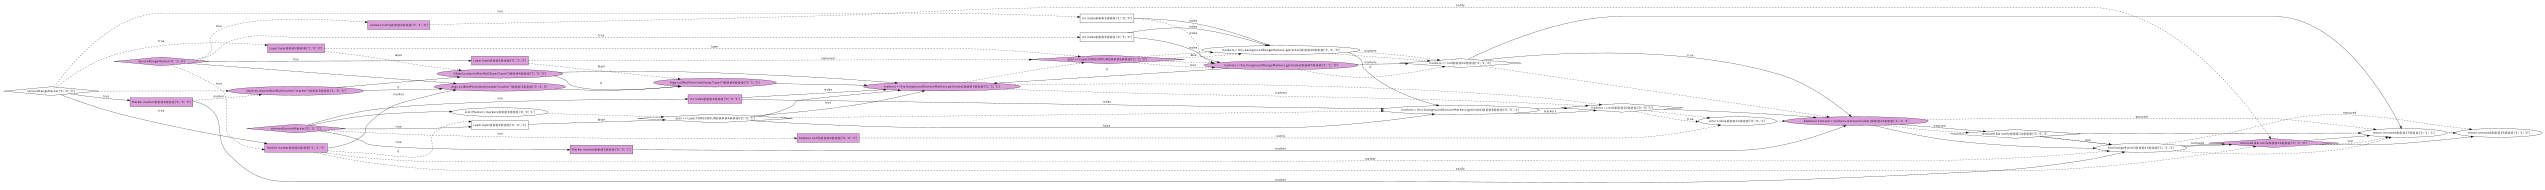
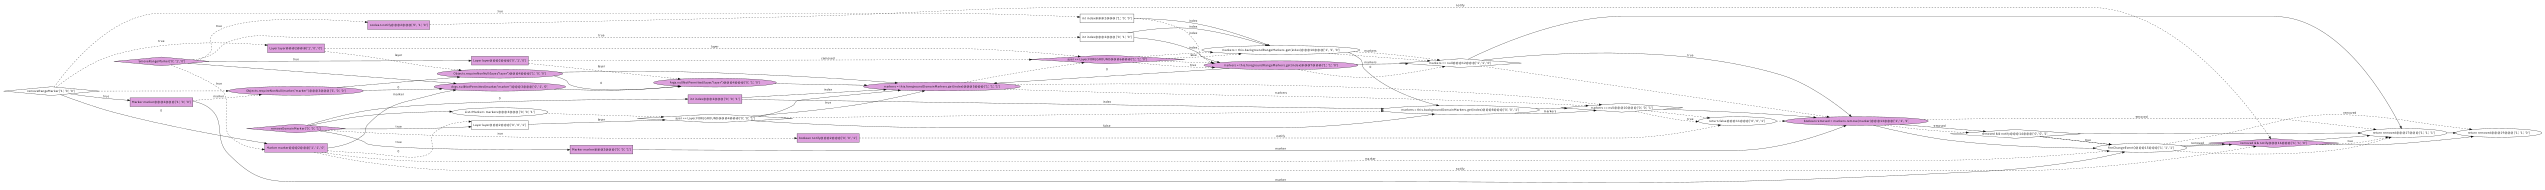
edge "removeDomainMarker['0', '0', '1']" -> "int index@@@2@@@['0', '0', '1']": label "true" -> "0"
edge "removeRangeMarker['1', '0', '0']" -> "Marker marker@@@2@@@['1', '1', '0']": label "true" -> "0"
